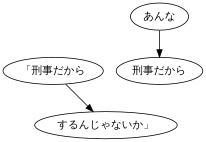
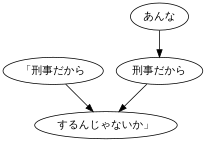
edge "刑事だから" -> "するんじゃないか」": added
